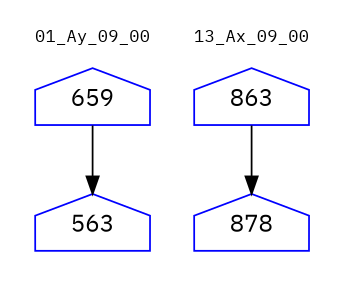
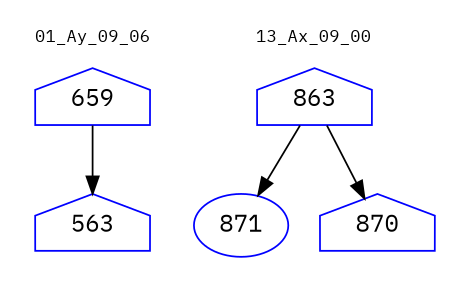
cluster "01_Ay_09_00": label "01_Ay_09_00" -> "01_Ay_09_06"
node "871": added
node "878": label "878" -> "870"
